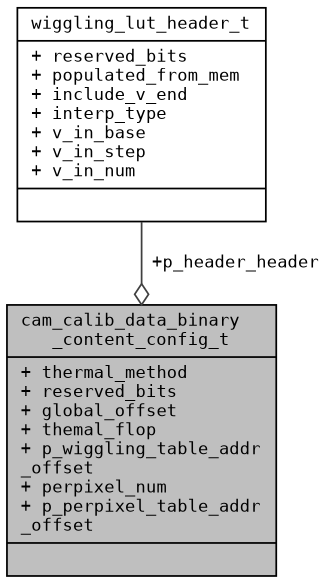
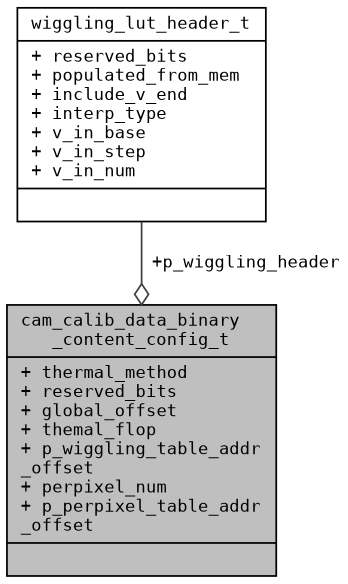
edge "wiggling_lut_header_t" -> "cam_calib_data_binary": label " +p_header_header" -> " +p_wiggling_header"
